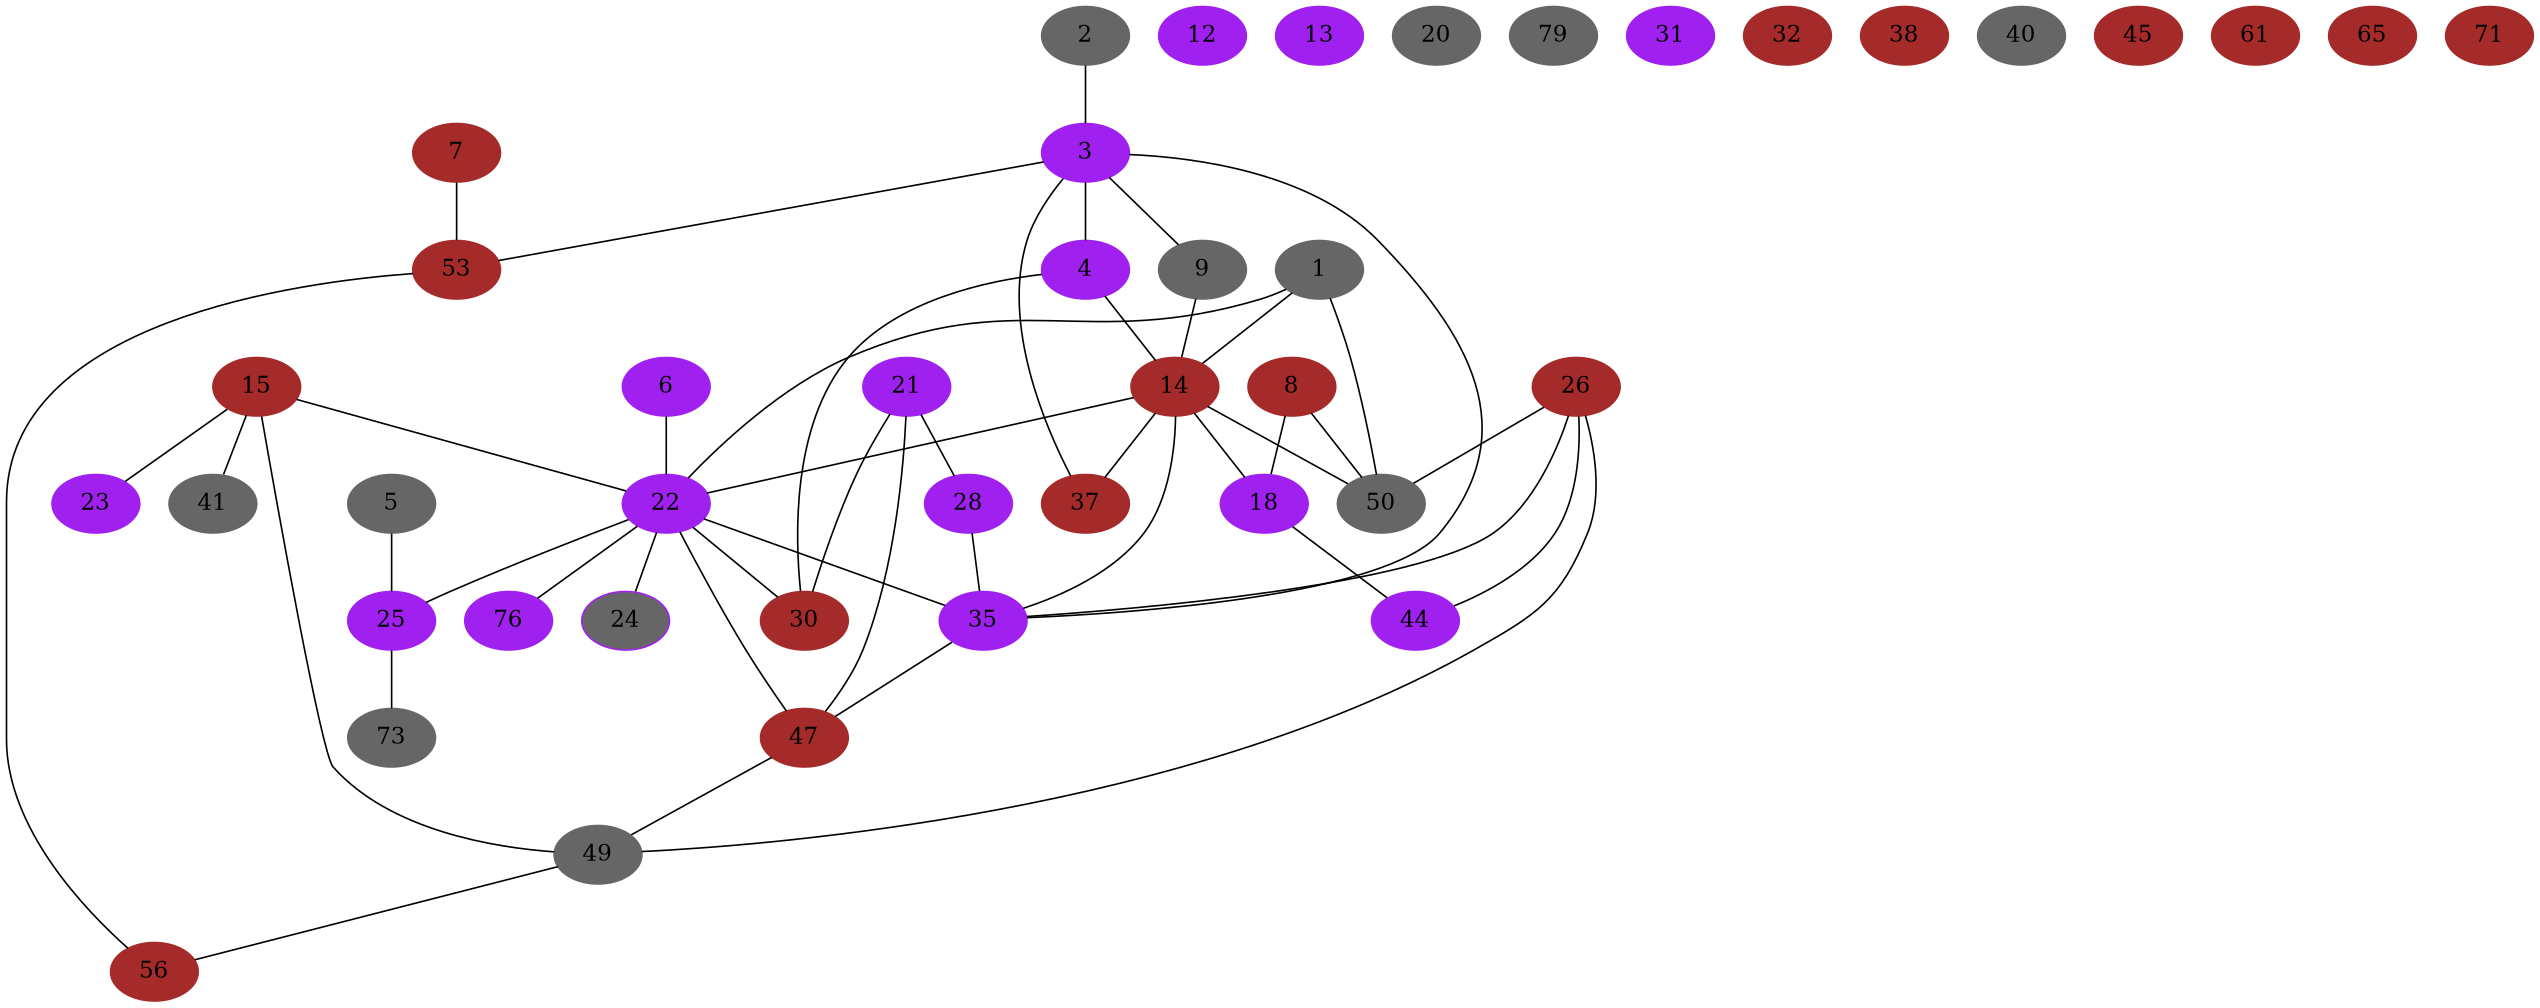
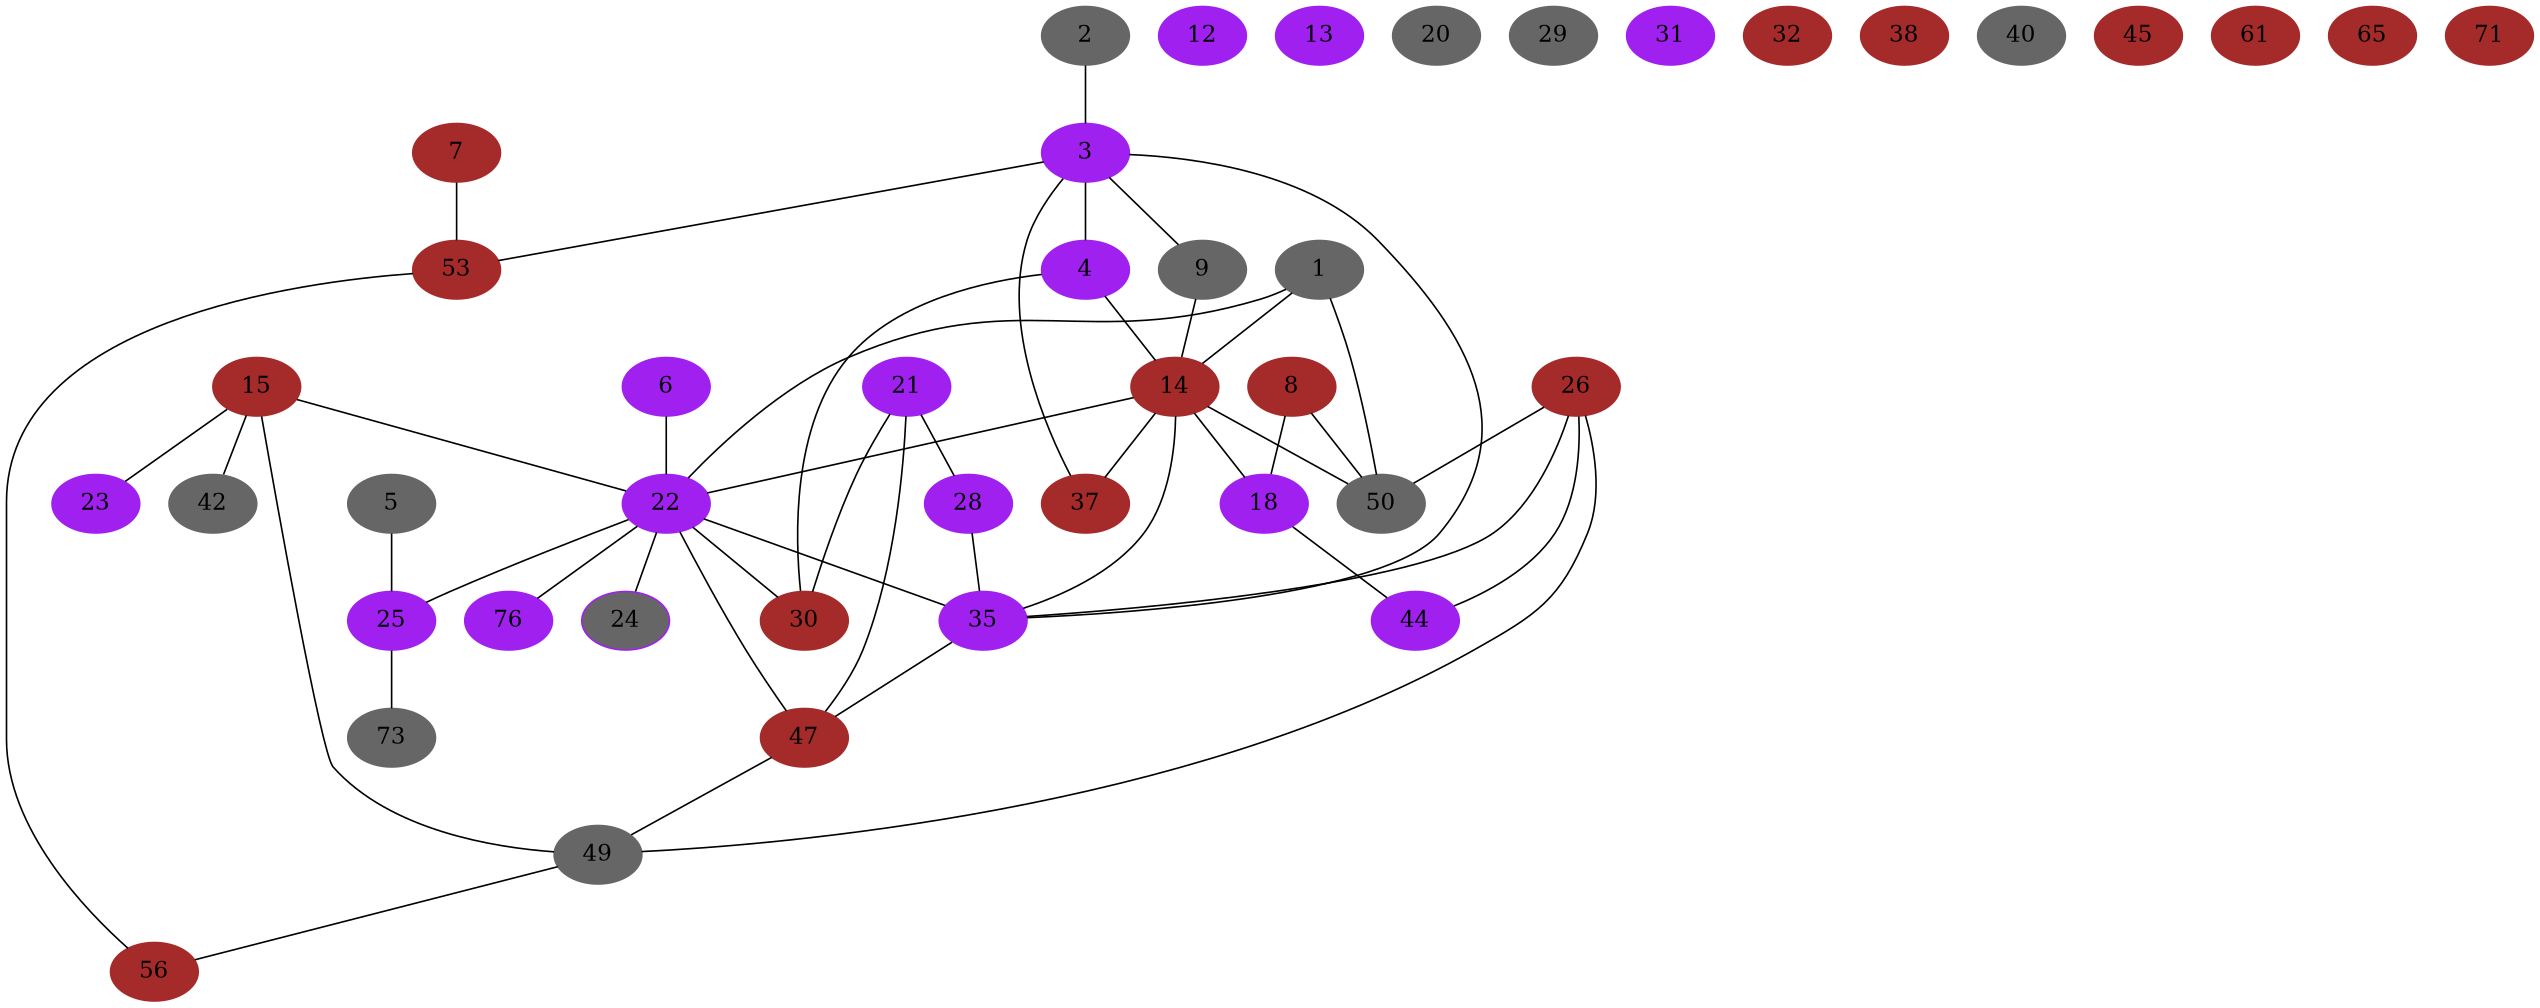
node "79": label "79" -> "29"
node "41": label "41" -> "42"
